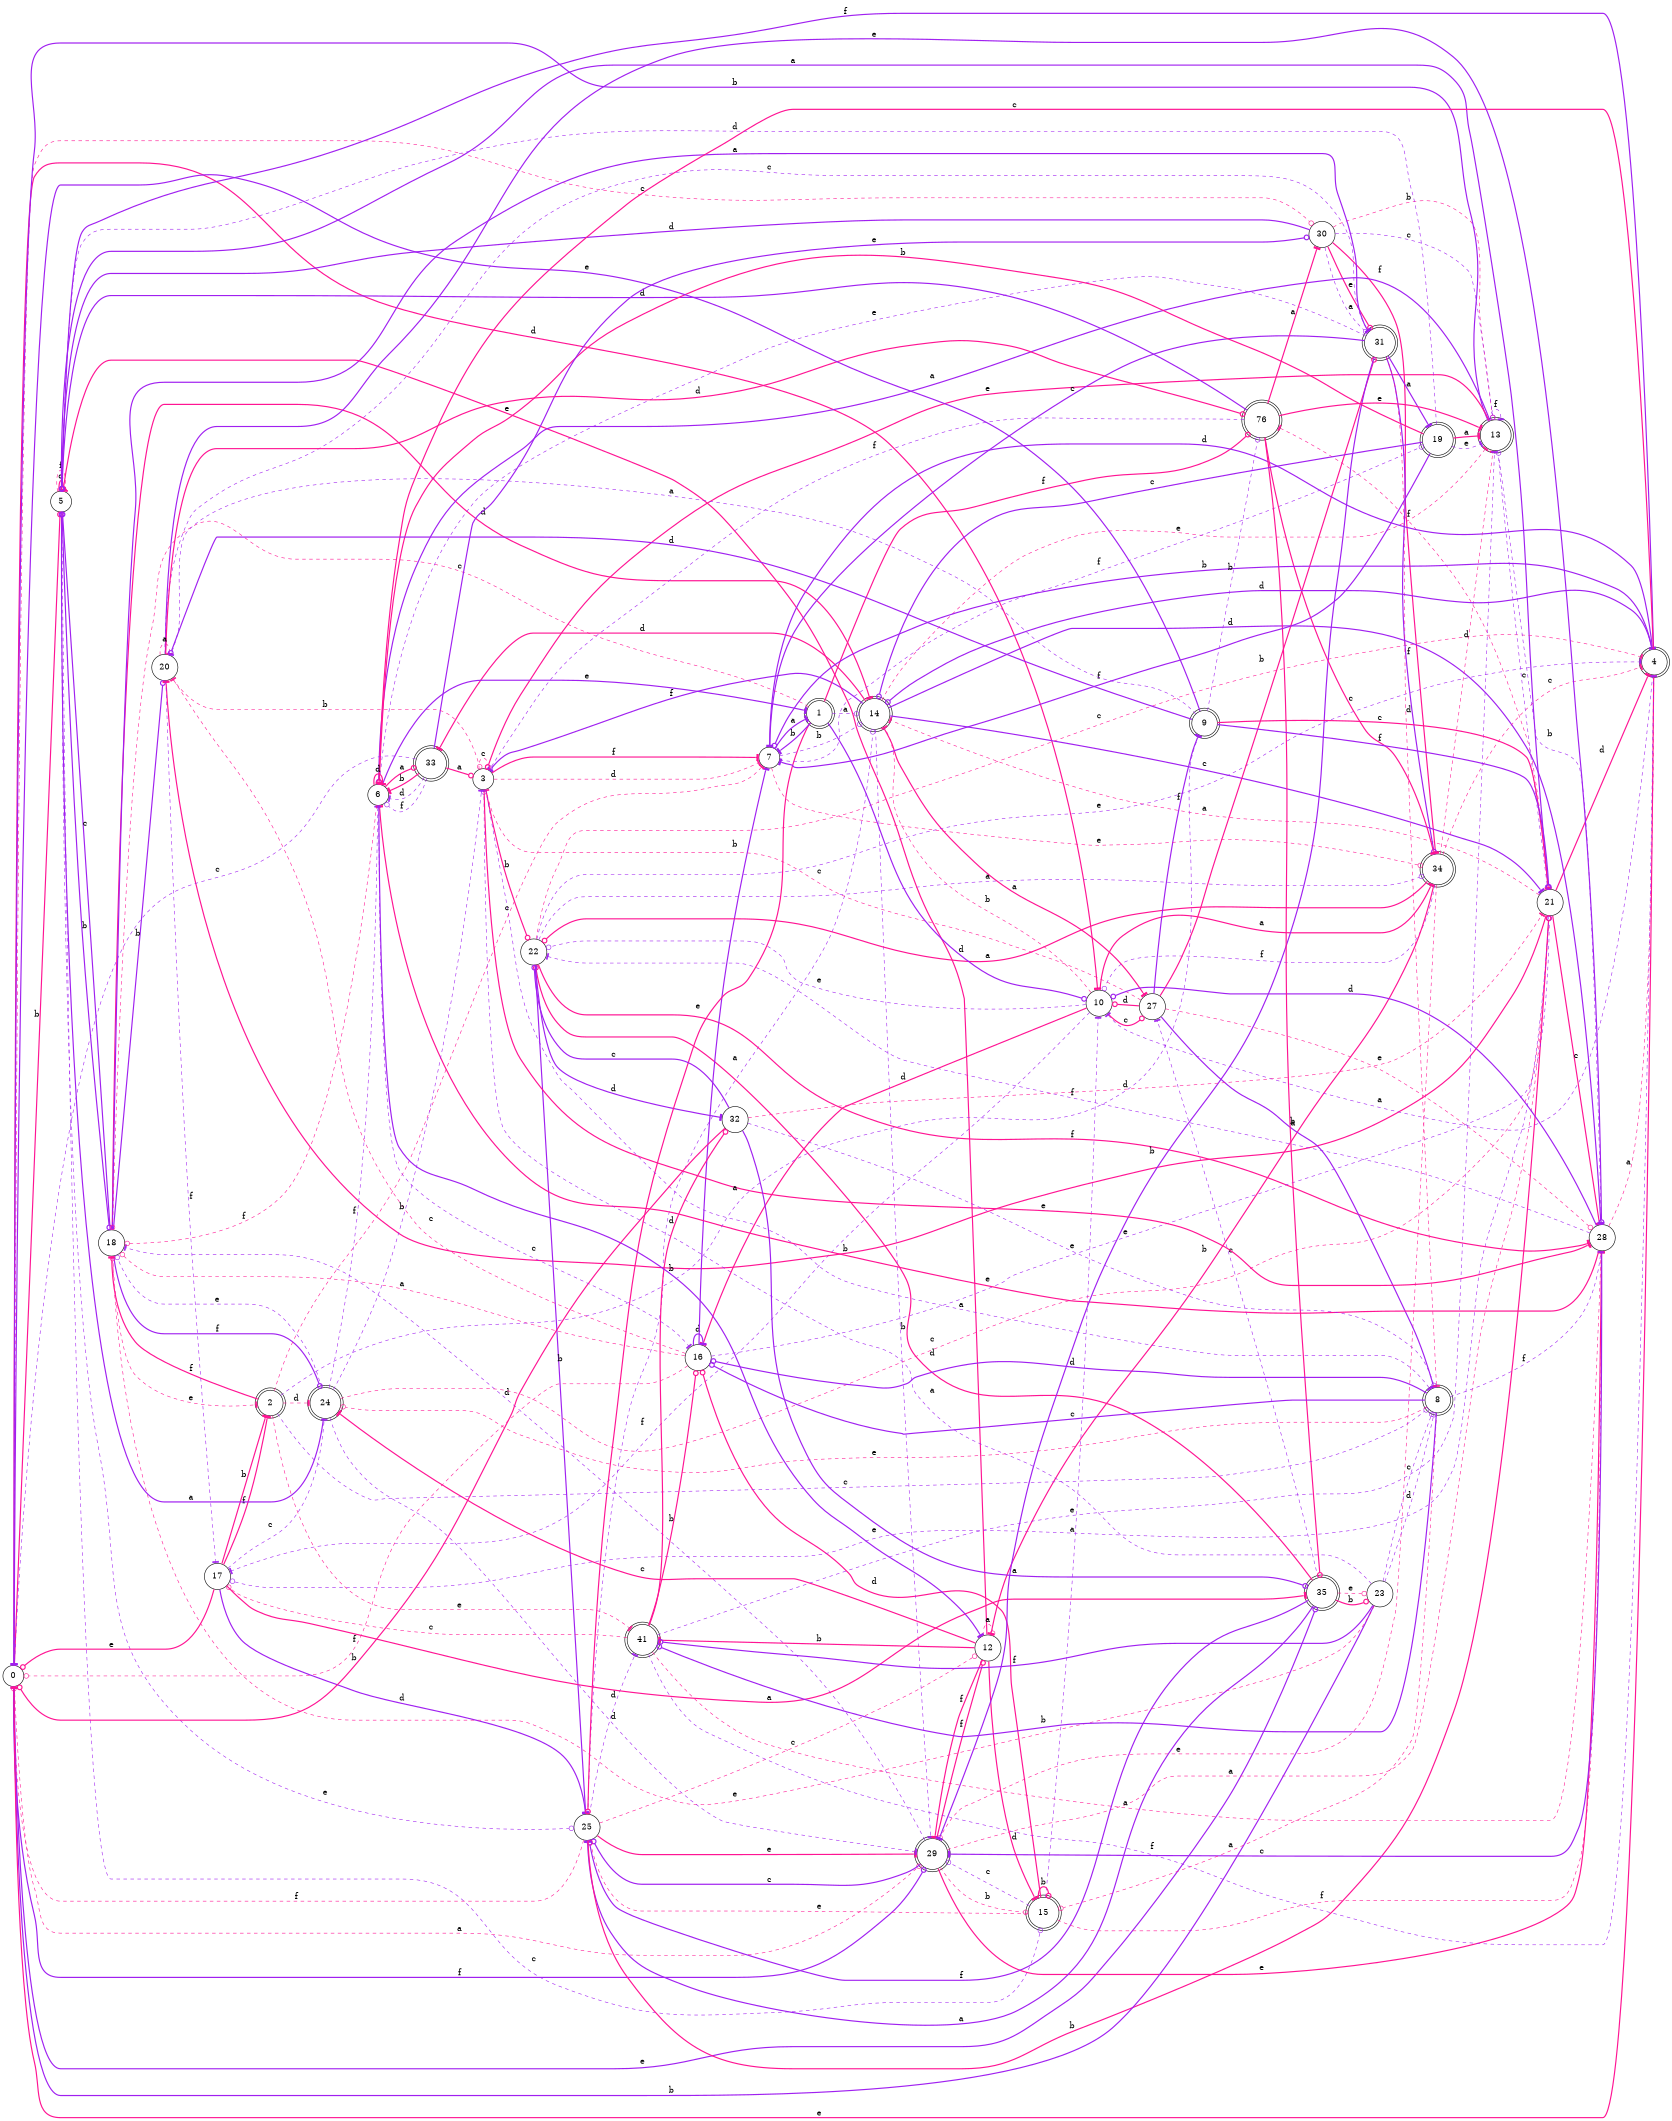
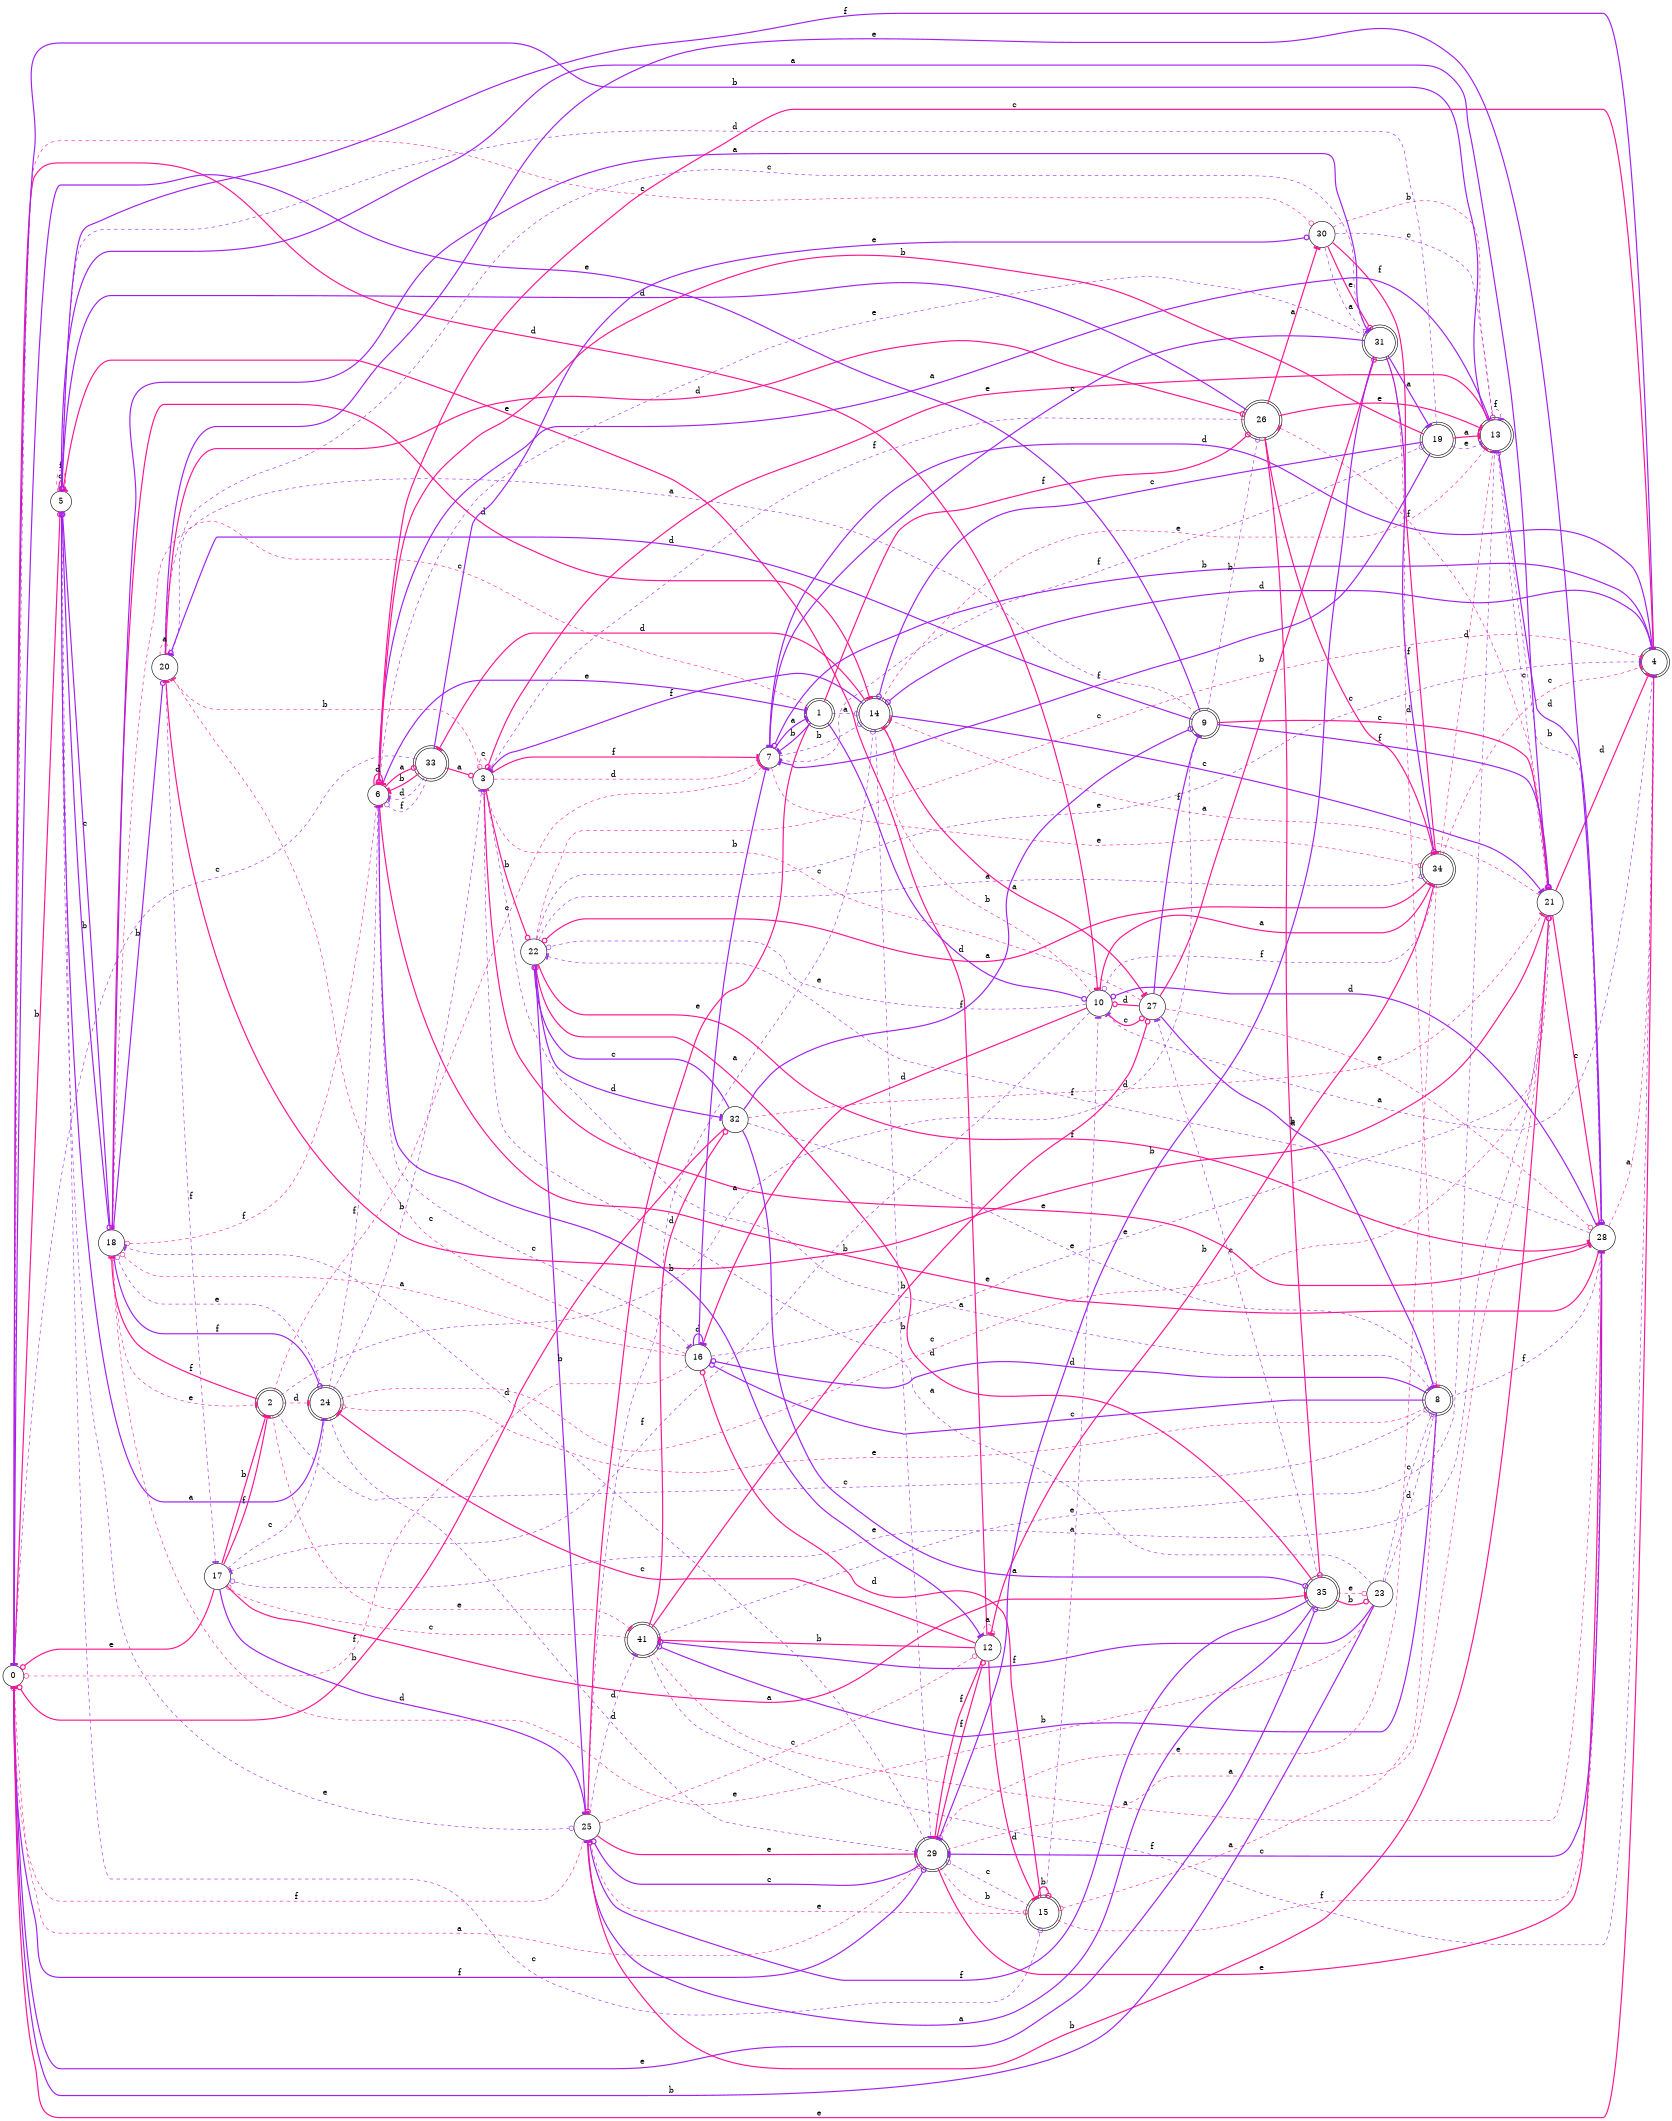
edge "30" -> "5": removed, label "d"
node "76": label "76" -> "26"
edge "14" -> "28": now "13" -> "28"
edge "32" -> "9": added, label "f"
edge "41" -> "16": now "41" -> "27"
